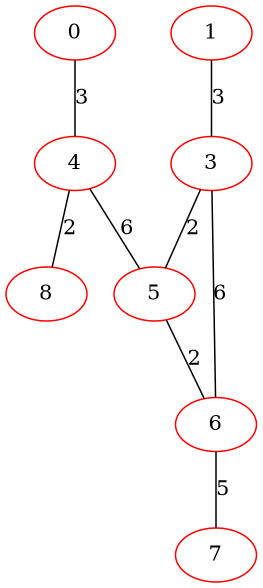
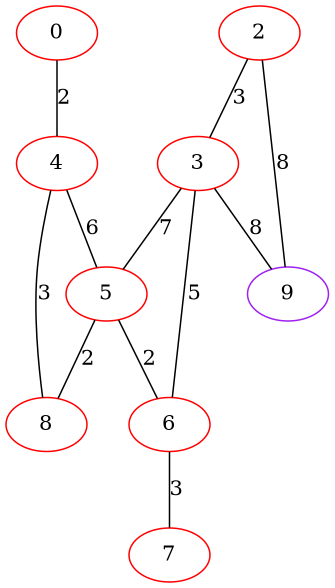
node "1": label "1" -> "2"
edge "0" -- "4": label "3" -> "2"
edge "4" -- "8": label "2" -> "3"
edge "3" -- "5": label "2" -> "7"
edge "3" -- "6": label "6" -> "5"
node "9": added
edge "5" -- "8": added, label "2"
edge "6" -- "7": label "5" -> "3"
